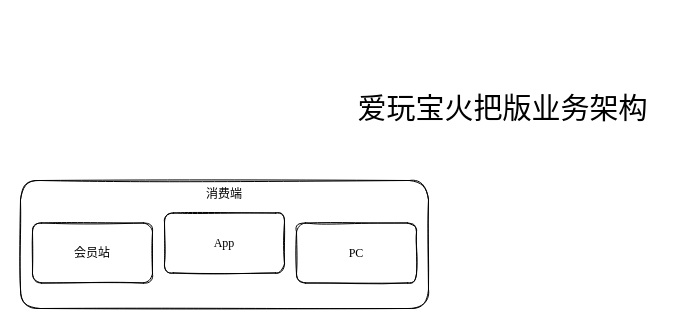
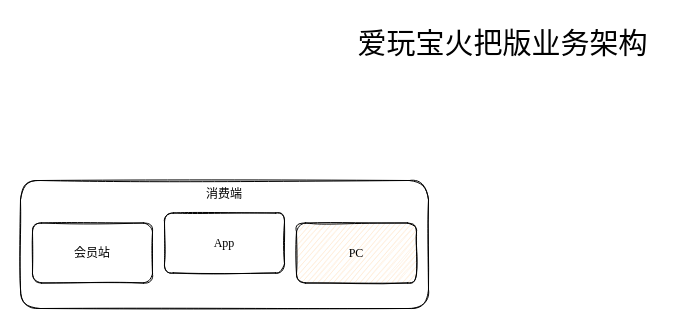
node "爱玩宝火把版业务架构": moved (503, 109) -> (503, 44)
node "PC": fillcolor #ffffff -> #ffe6cc
